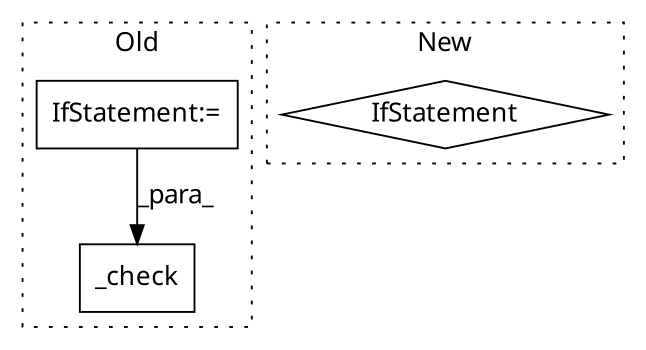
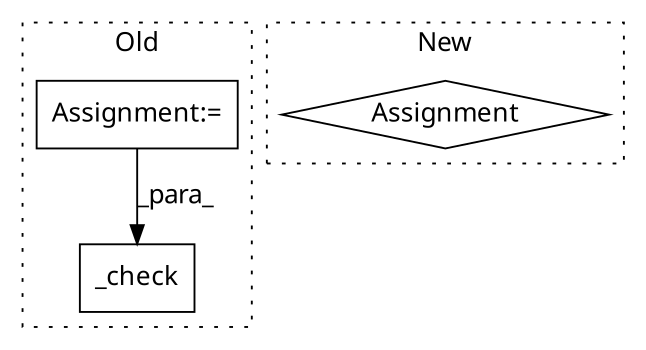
node "IfStatement:=": label "IfStatement:=" -> "Assignment:="
node "IfStatement": label "IfStatement" -> "Assignment"
